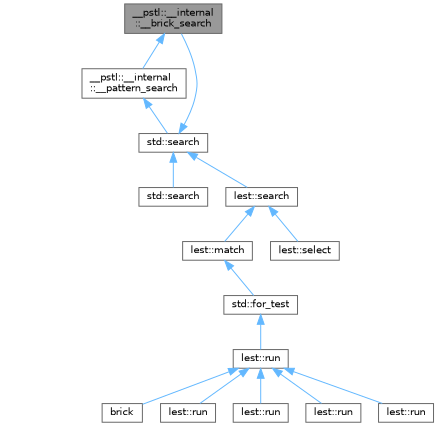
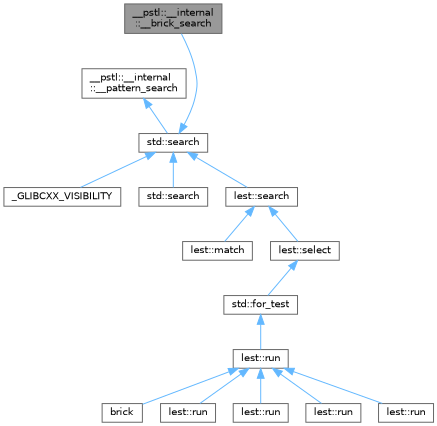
edge "__pstl::__internal ::__pattern_search" -> "__pstl::__internal ::__brick_search": removed
node "_GLIBCXX_VISIBILITY": added
edge "std::for_test" -> "lest::match": now "std::for_test" -> "lest::select"
